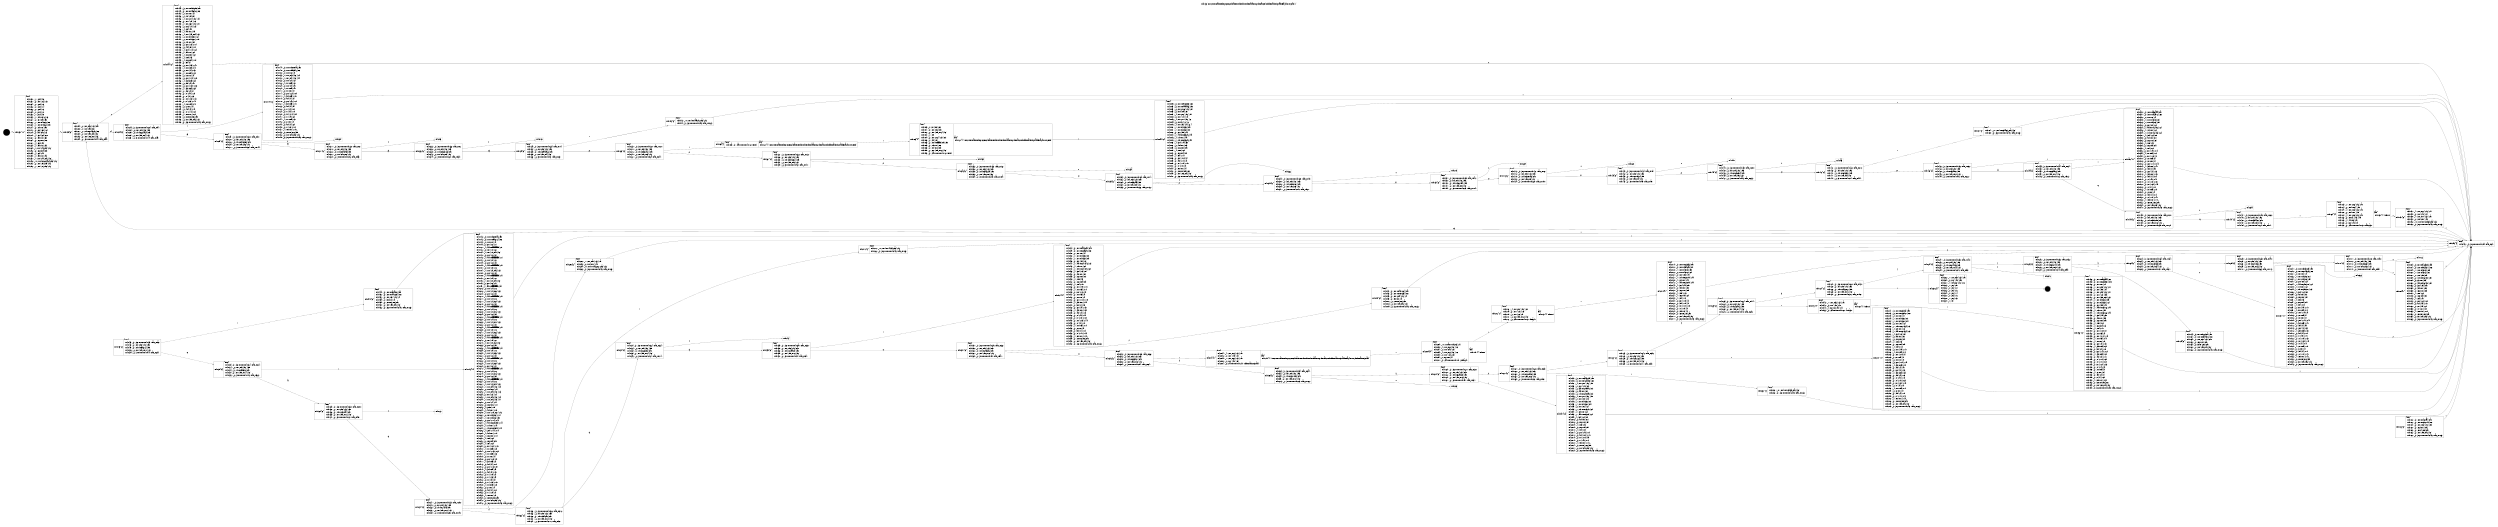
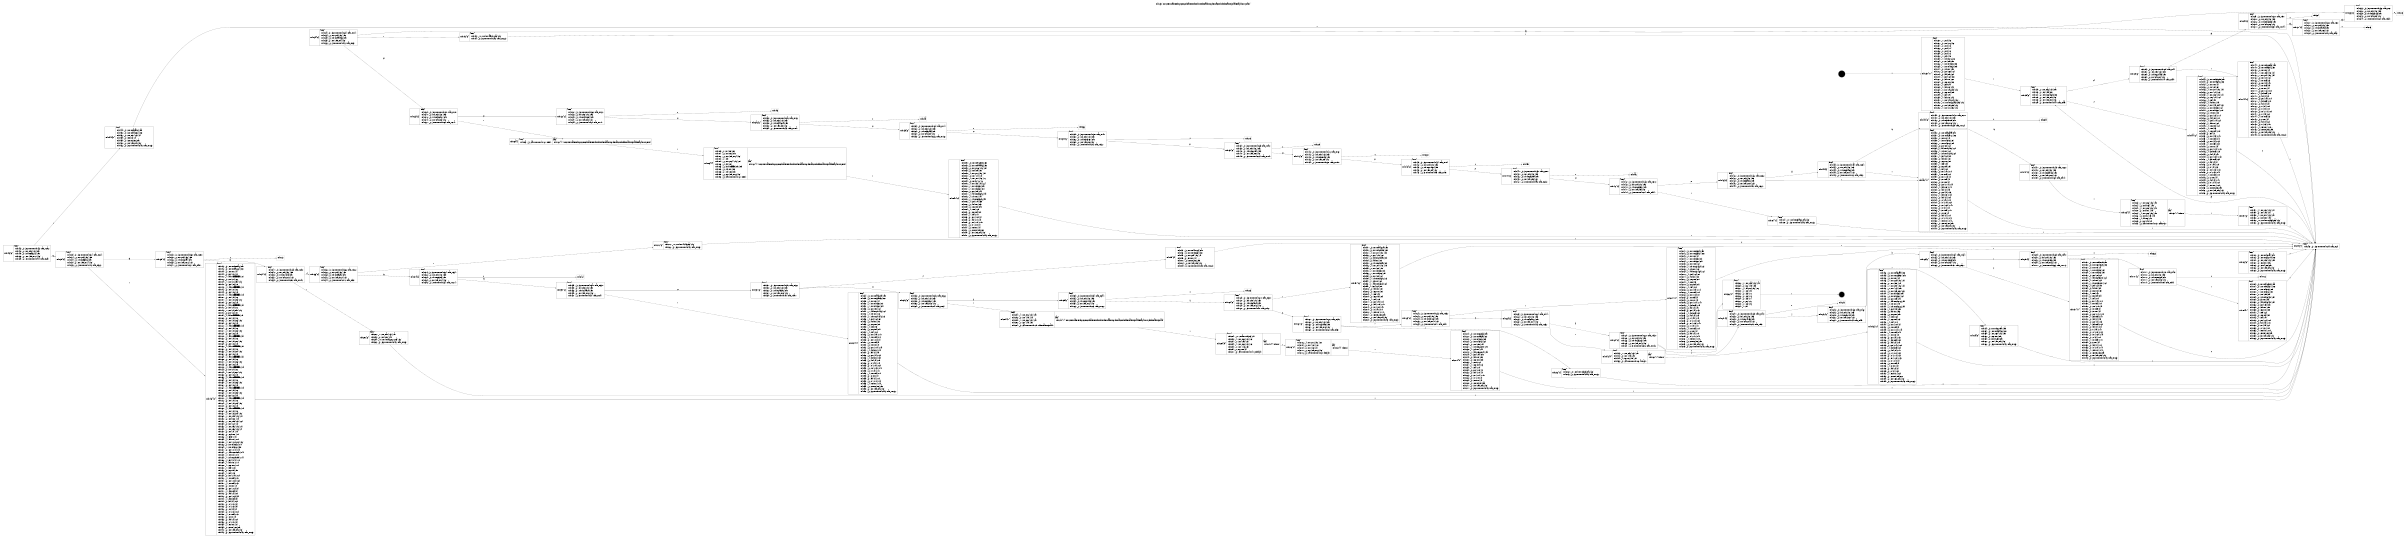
edge "0x401333 [28]" -> "0x40134f [28]": reversed
